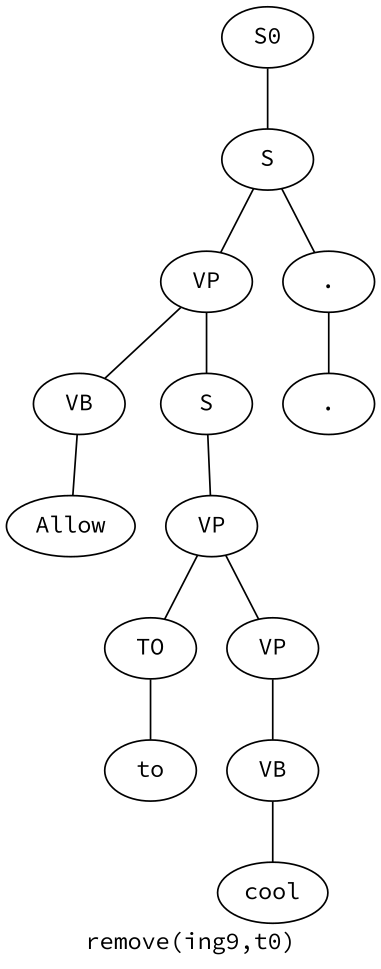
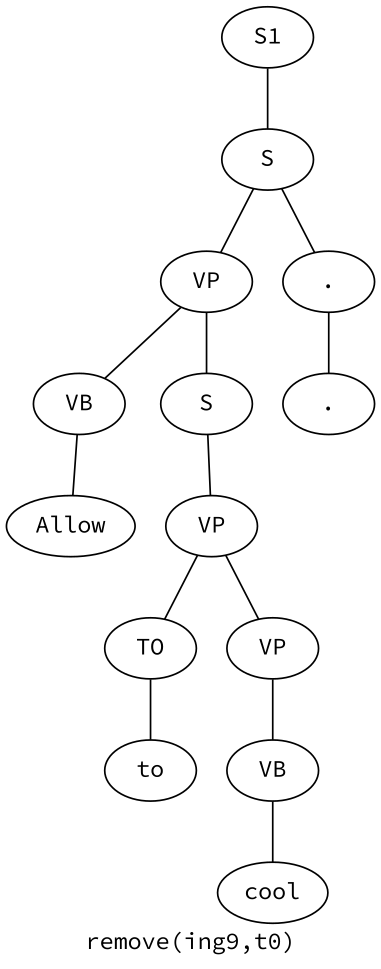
node "S0": label "S0" -> "S1"
